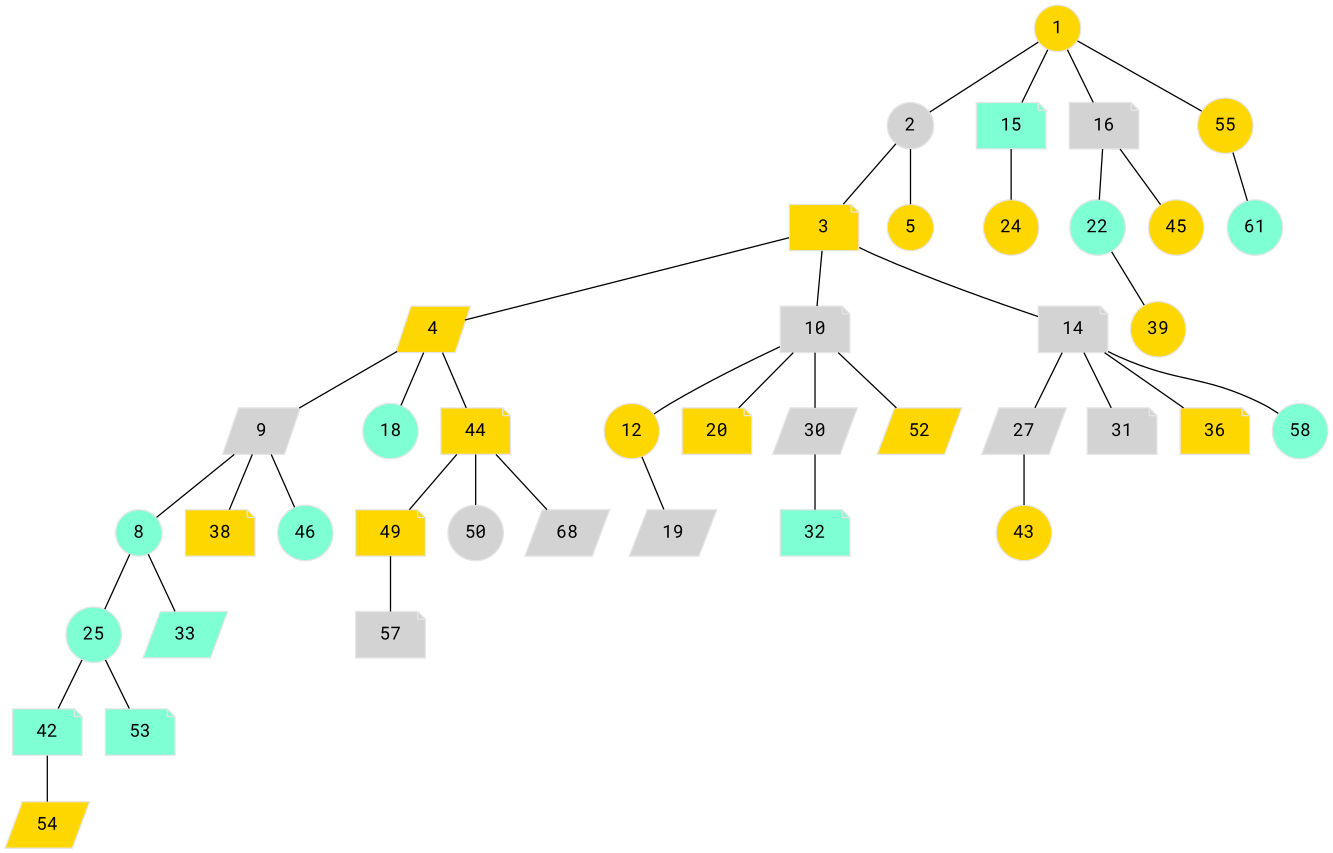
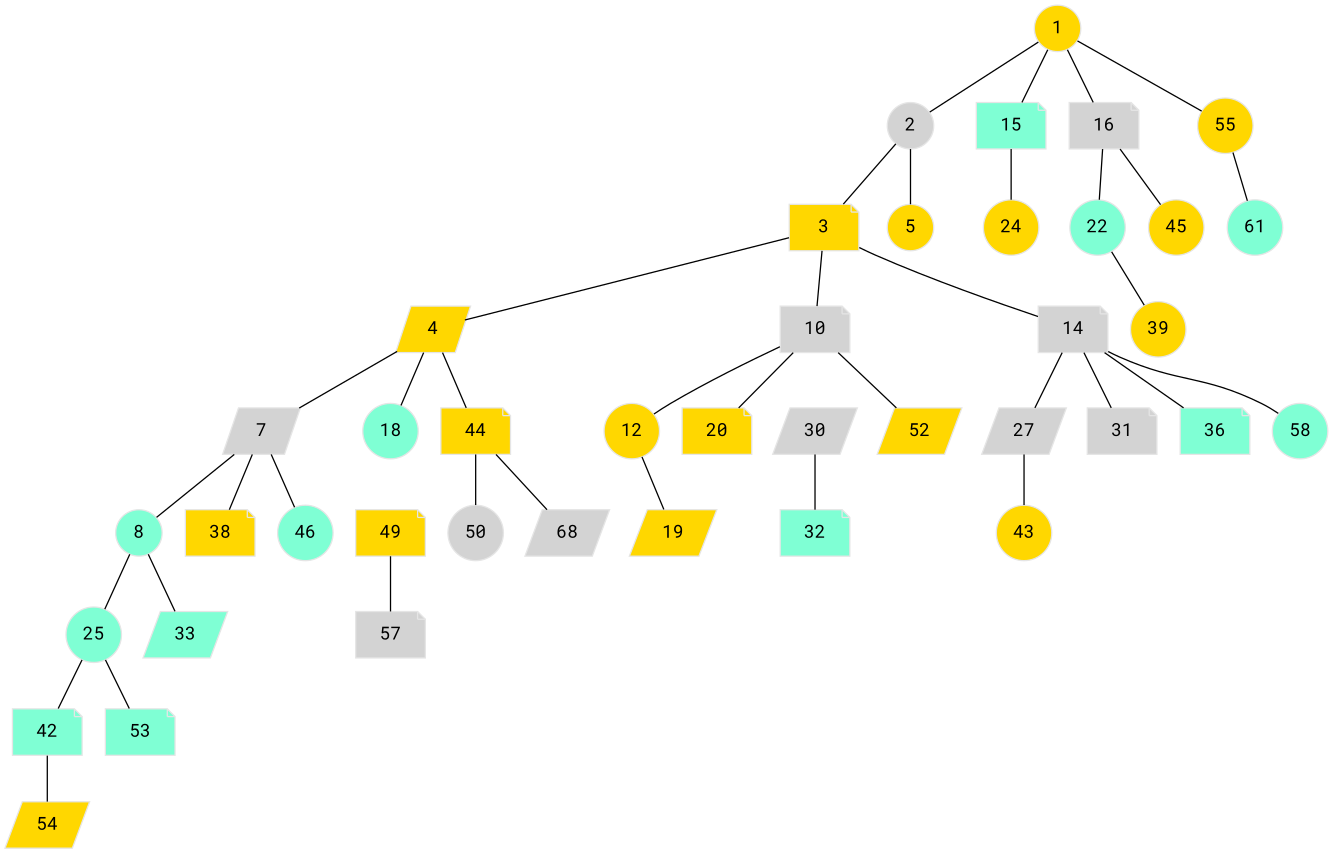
edge "10" -- "30": removed
node "9": label "9" -> "7"
node "36": fillcolor gold -> aquamarine
edge "44" -- "49": removed
node "19": fillcolor lightgrey -> gold
